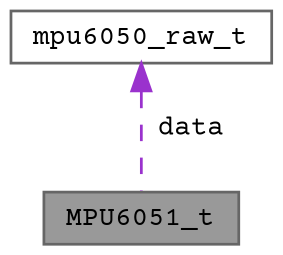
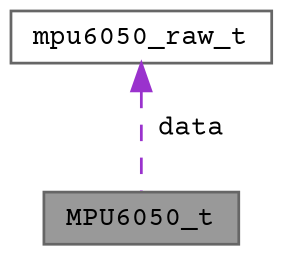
node "MPU6051_t": label "MPU6051_t" -> "MPU6050_t"
